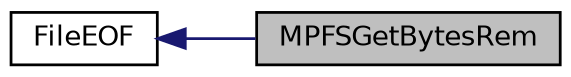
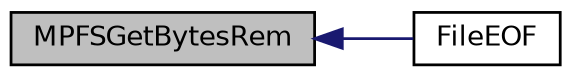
edge "MPFSGetBytesRem" -> "FileEOF": reversed
